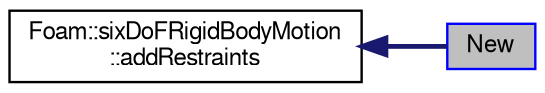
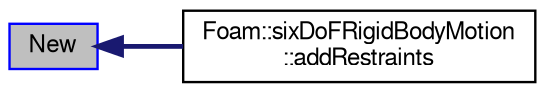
edge "New" -> "Foam::sixDoFRigidBodyMotion ::addRestraints": reversed
